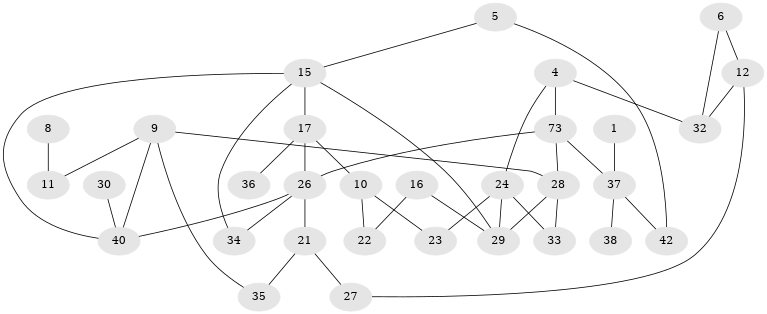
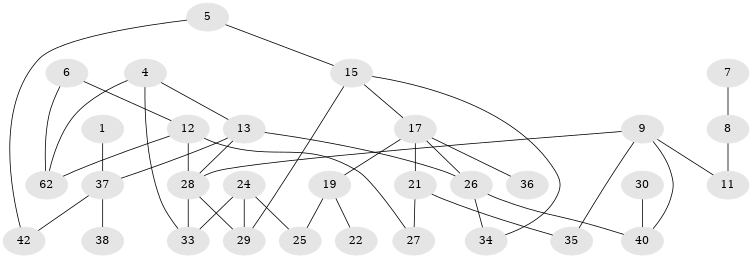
node "7": added
edge "15" -- "40": removed
edge "4" -- "24": now "4" -- "33"
node "73": label "73" -> "13"
node "32": label "32" -> "62"
edge "12" -- "28": added
node "10": label "10" -> "19"
node "16": removed
edge "26" -- "21": now "17" -- "21"
node "23": label "23" -> "25"
